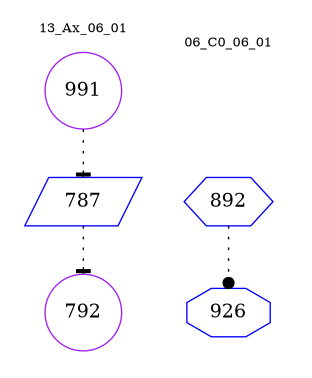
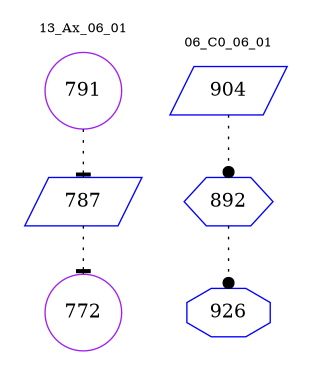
node "991": label "991" -> "791"
node "904": added
node "792": label "792" -> "772"
